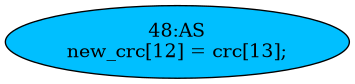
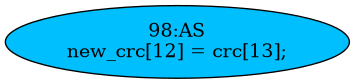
node "48:AS new_crc[12] = crc[13];": label "48:AS new_crc[12] = crc[13];" -> "98:AS new_crc[12] = crc[13];"
